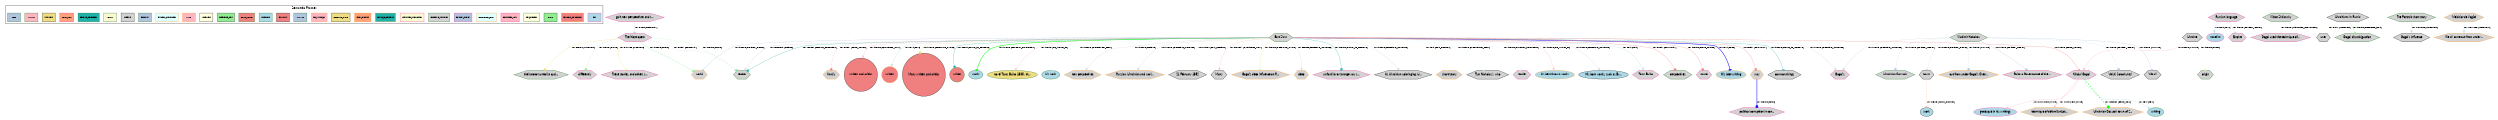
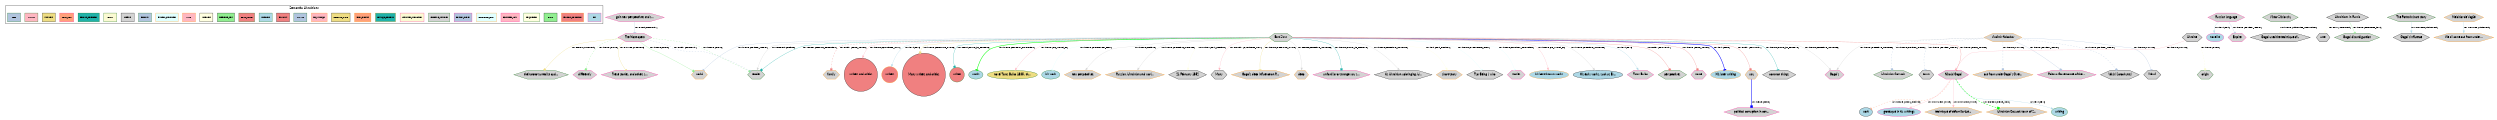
cluster "Semantic Frames": label "Semantic Frames" -> "Semantic Ukrainians"
node "Vladimir Nabokov": color darkgreen -> darkorange
node "Gogol used the technique of...": color deeppink -> black
node "Tsar Nicholas I, who": label "Tsar Nicholas I, who" -> "Tsar Being I, who"
node "His born works, such as Ev...": label "His born works, such as Ev..." -> "His early works, such as Ev..."
edge "town" -> "work": now "Nikolai Gogol" -> "work"
